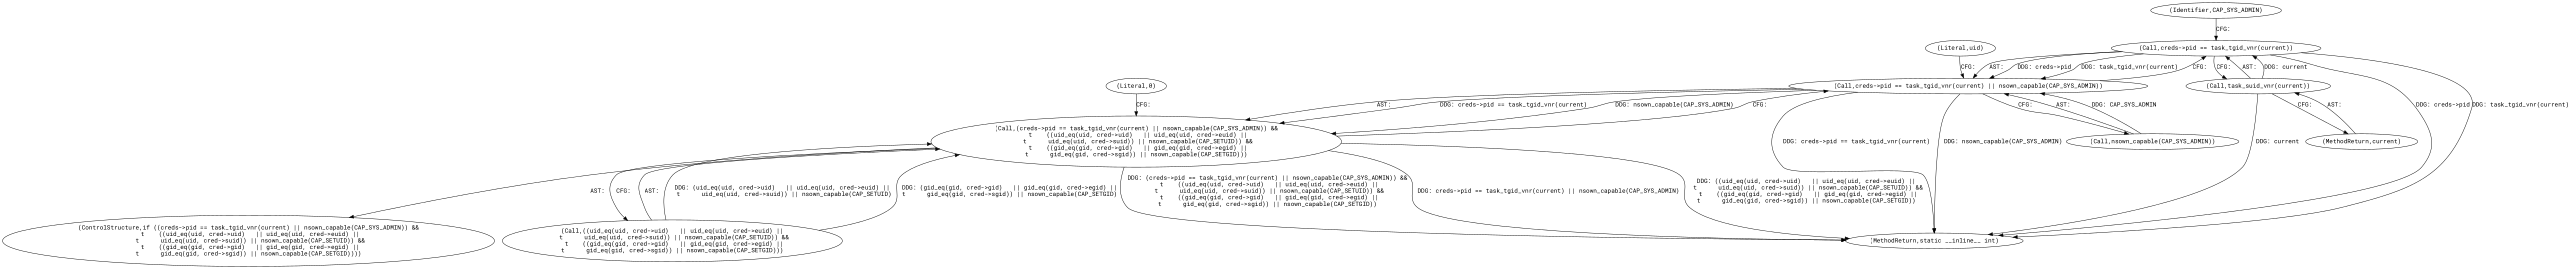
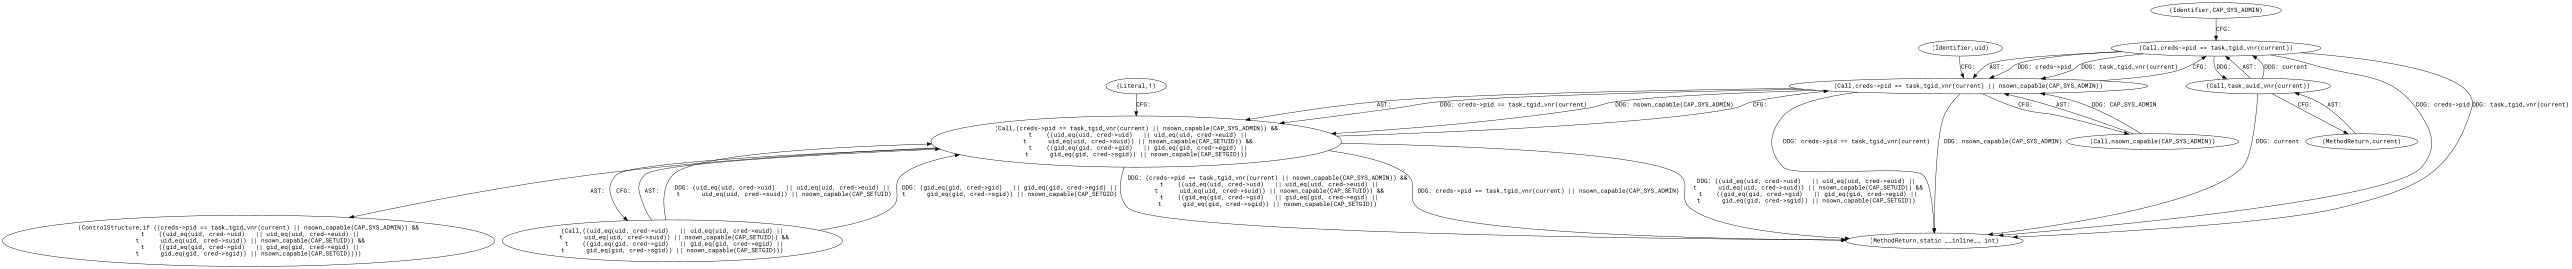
node "(Literal,uid)": label "(Literal,uid)" -> "(Identifier,uid)"
edge "(Call,creds->pid == task_tgid_vnr(current))" -> "(Call,task_suid_vnr(current))": label "CFG: " -> "DDG: "
node "(Literal,0)": label "(Literal,0)" -> "(Literal,1)"
